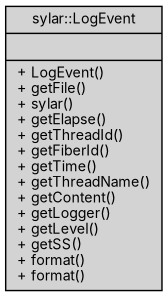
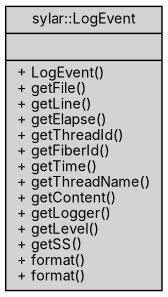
node "sylar::LogEvent": text "+ sylar()" -> "+ getLine()"
